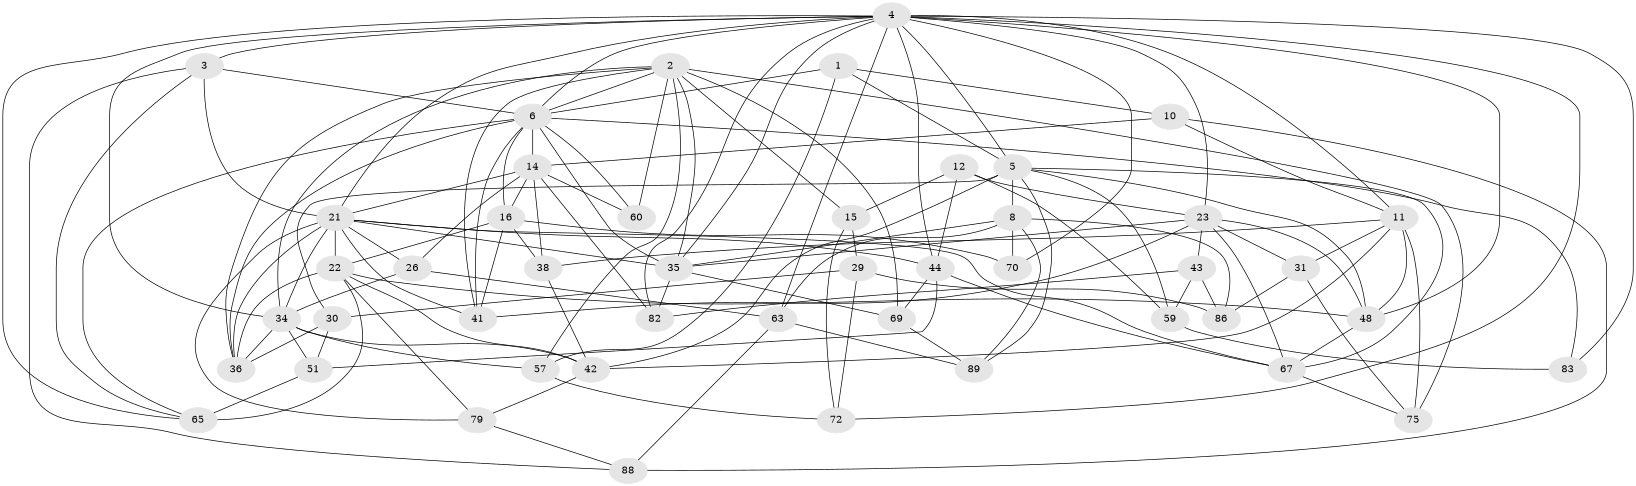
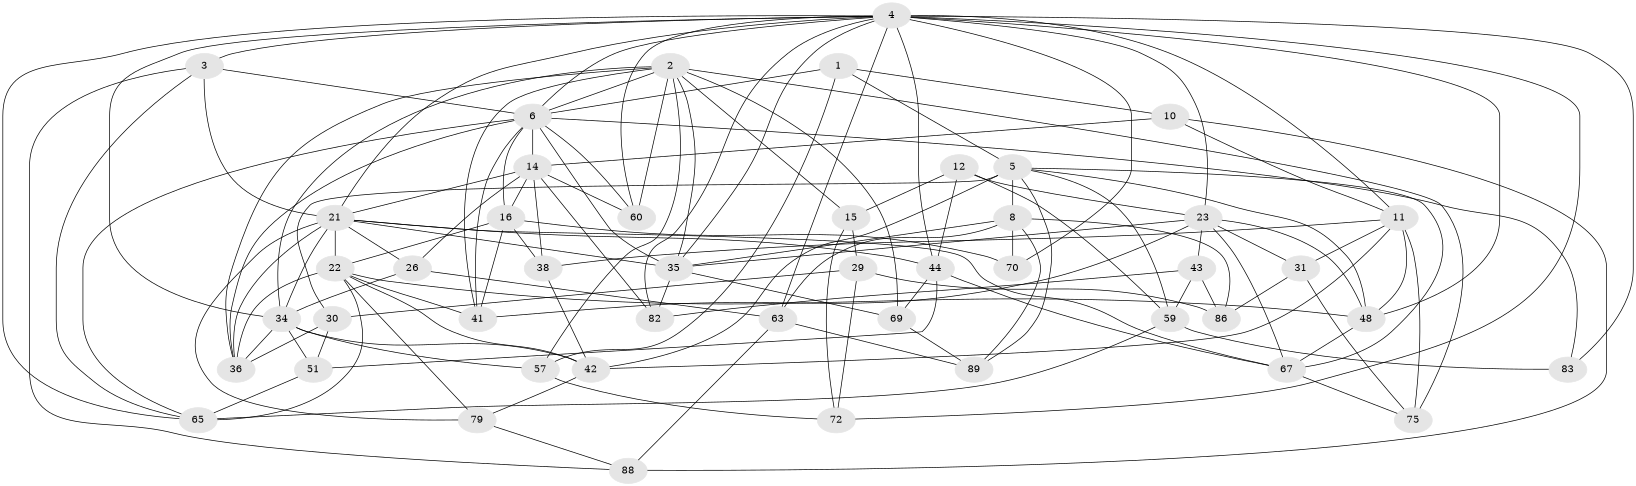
edge "4" -- "5": now "4" -- "60"
edge "21" -- "41": now "22" -- "41"
edge "59" -- "65": added
